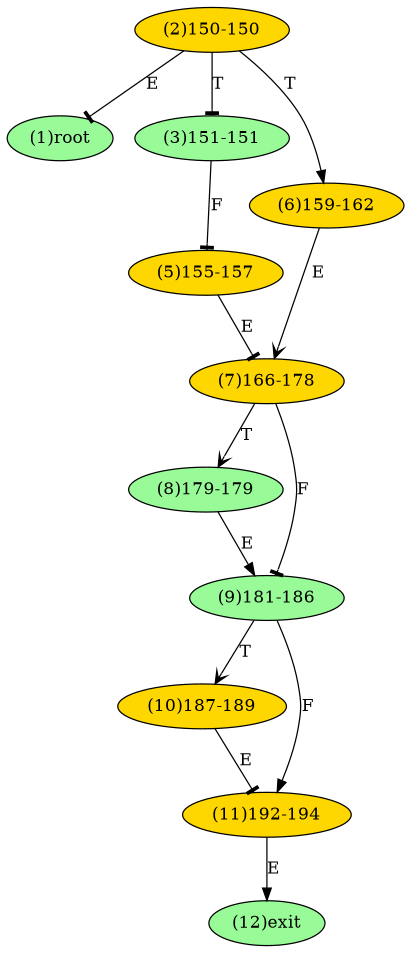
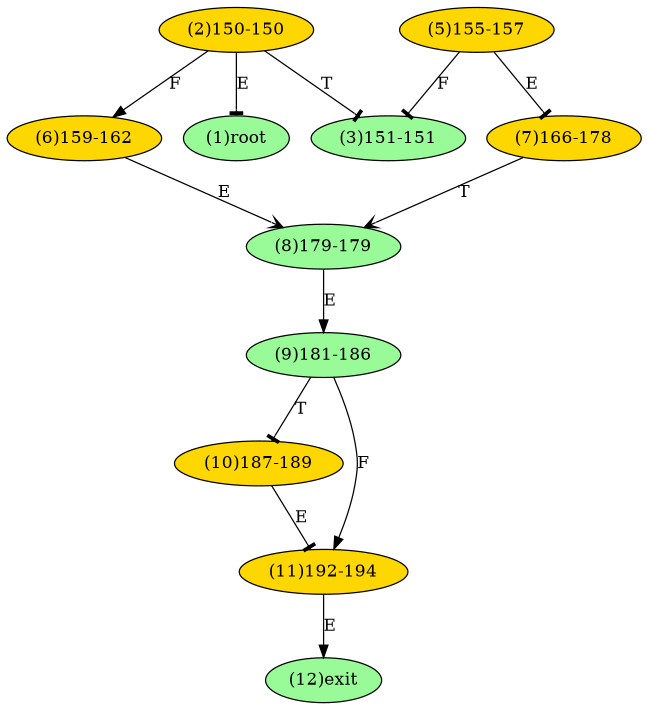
edge "(2)150-150" -> "(6)159-162": label "T" -> "F"
edge "(3)151-151" -> "(5)155-157": reversed
edge "(6)159-162" -> "(7)166-178": now "(6)159-162" -> "(8)179-179"
edge "(7)166-178" -> "(9)181-186": removed, label "F"
edge "(9)181-186" -> "(10)187-189": arrowhead vee -> tee
